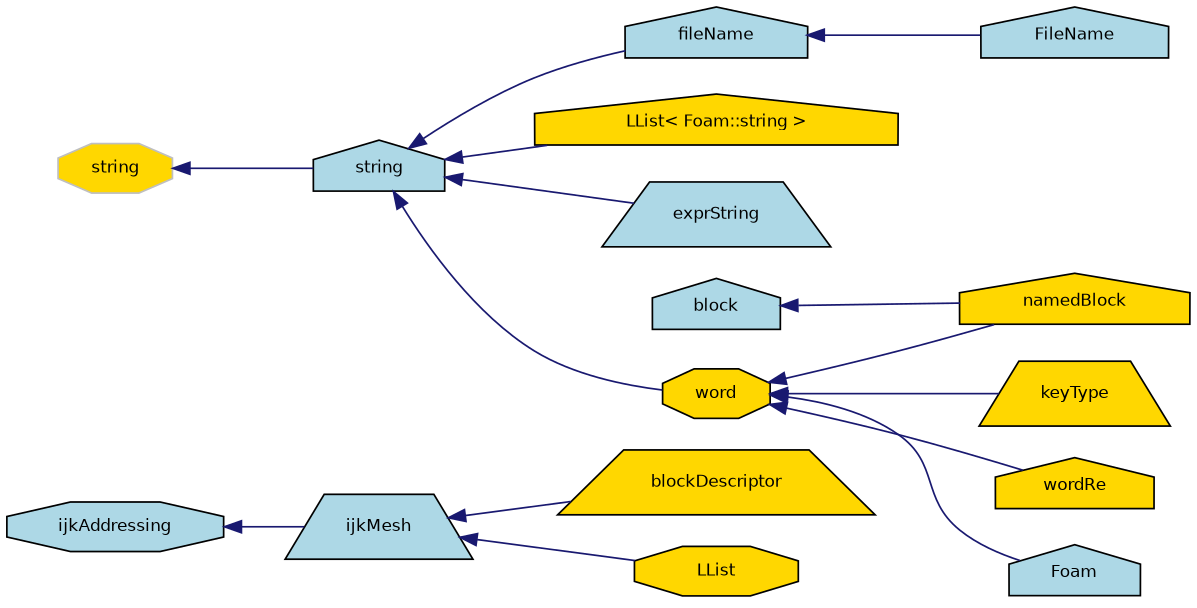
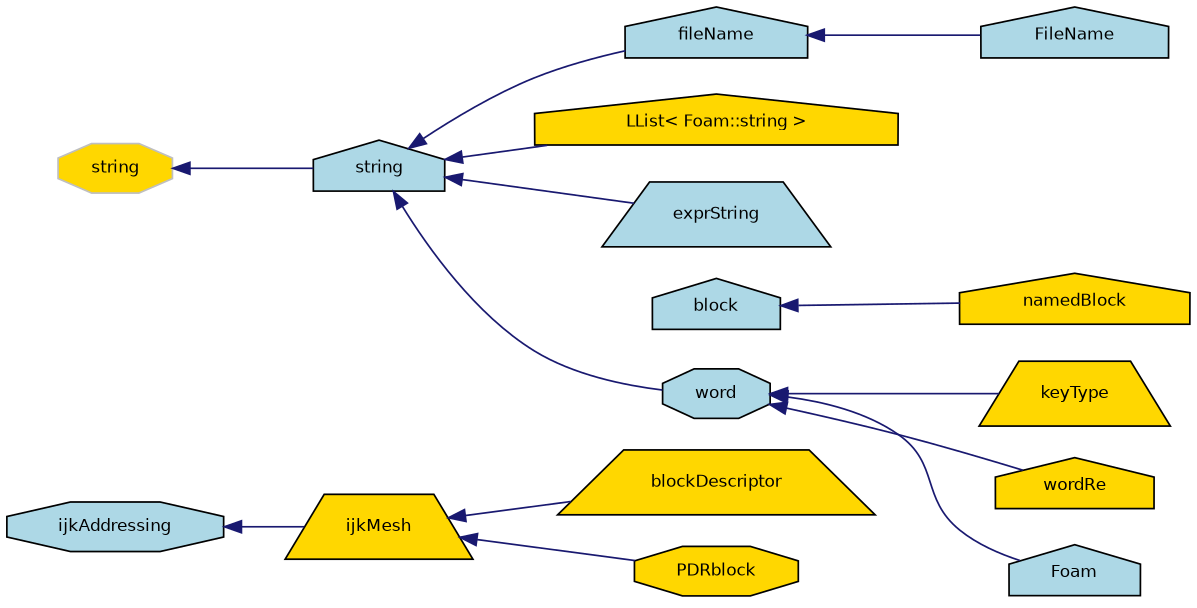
edge "namedBlock" -> "word": removed
node "word": fillcolor gold -> lightblue
node "ijkMesh": fillcolor lightblue -> gold
node "LList": label "LList" -> "PDRblock"
